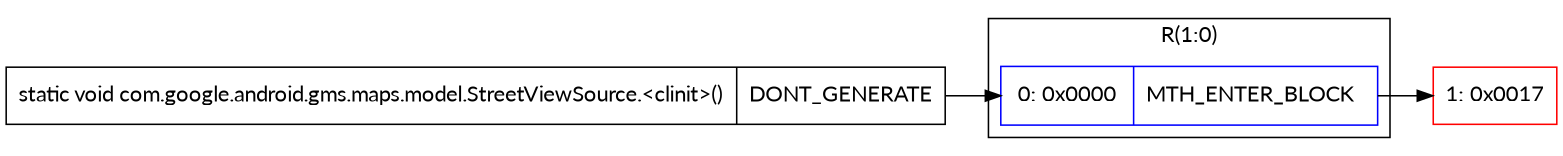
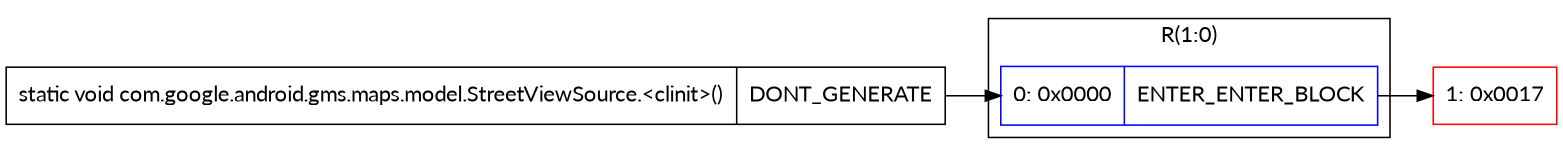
node "0: 0x0000": text "MTH_ENTER_BLOCK" -> "ENTER_ENTER_BLOCK"
